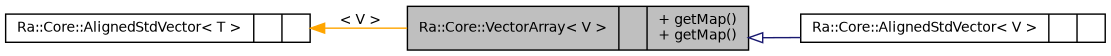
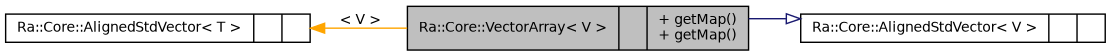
edge "Ra::Core::AlignedStdVector< V >" -> "Ra::Core::VectorArray< V >": reversed
